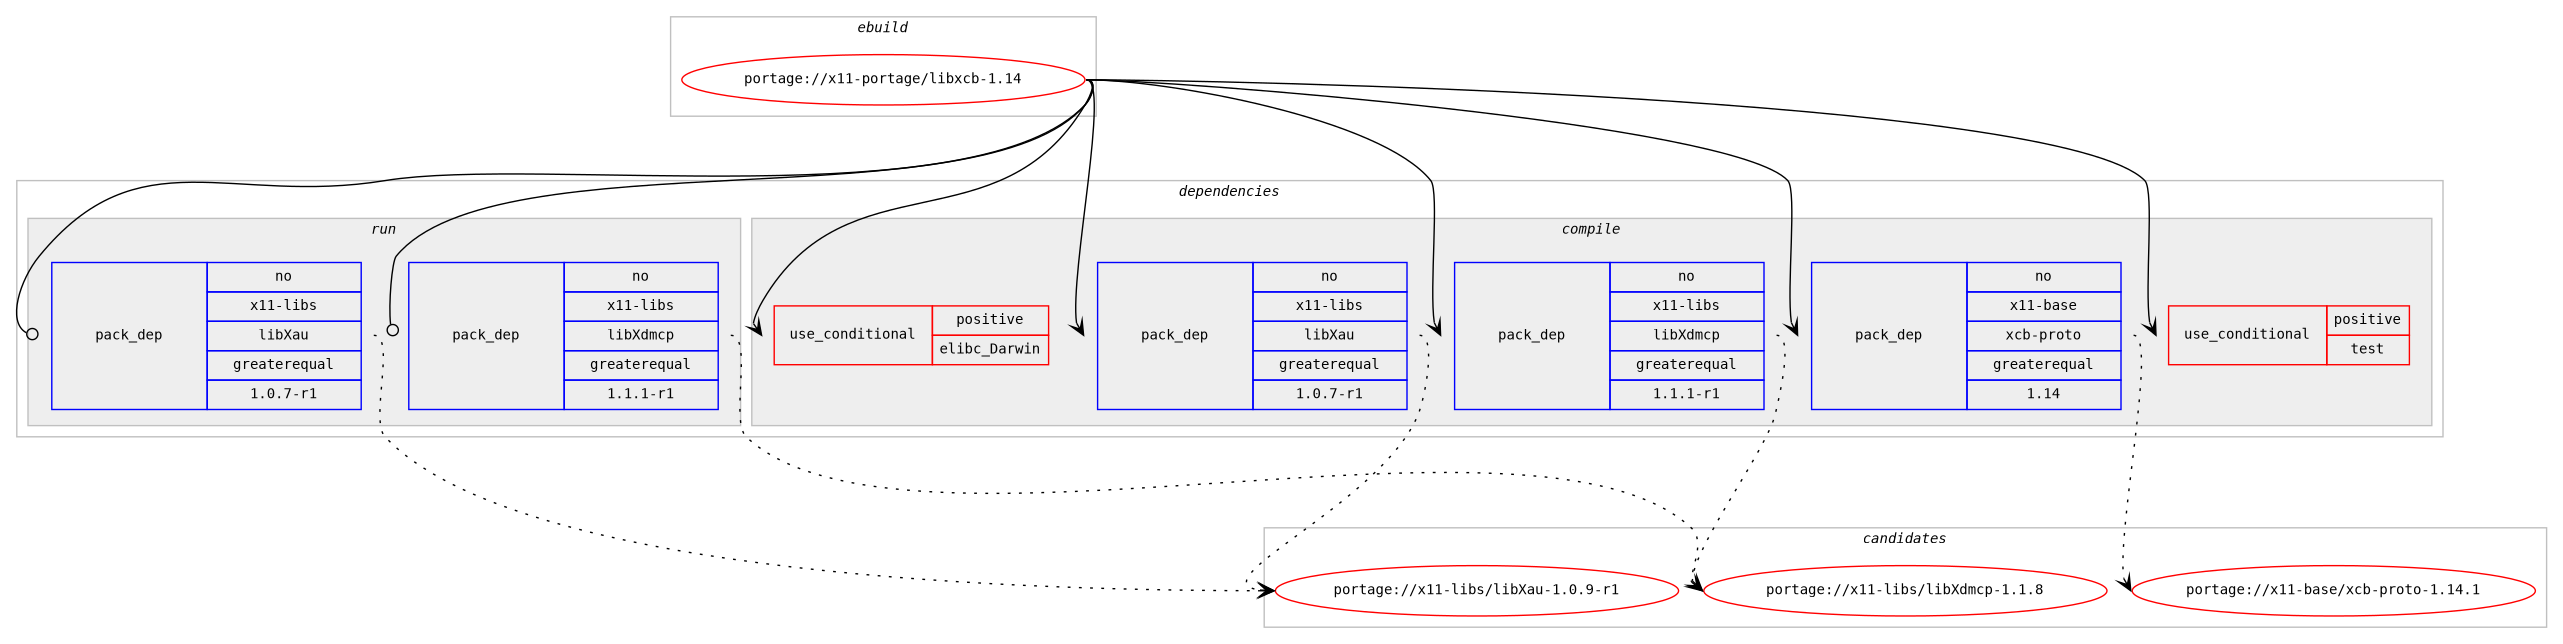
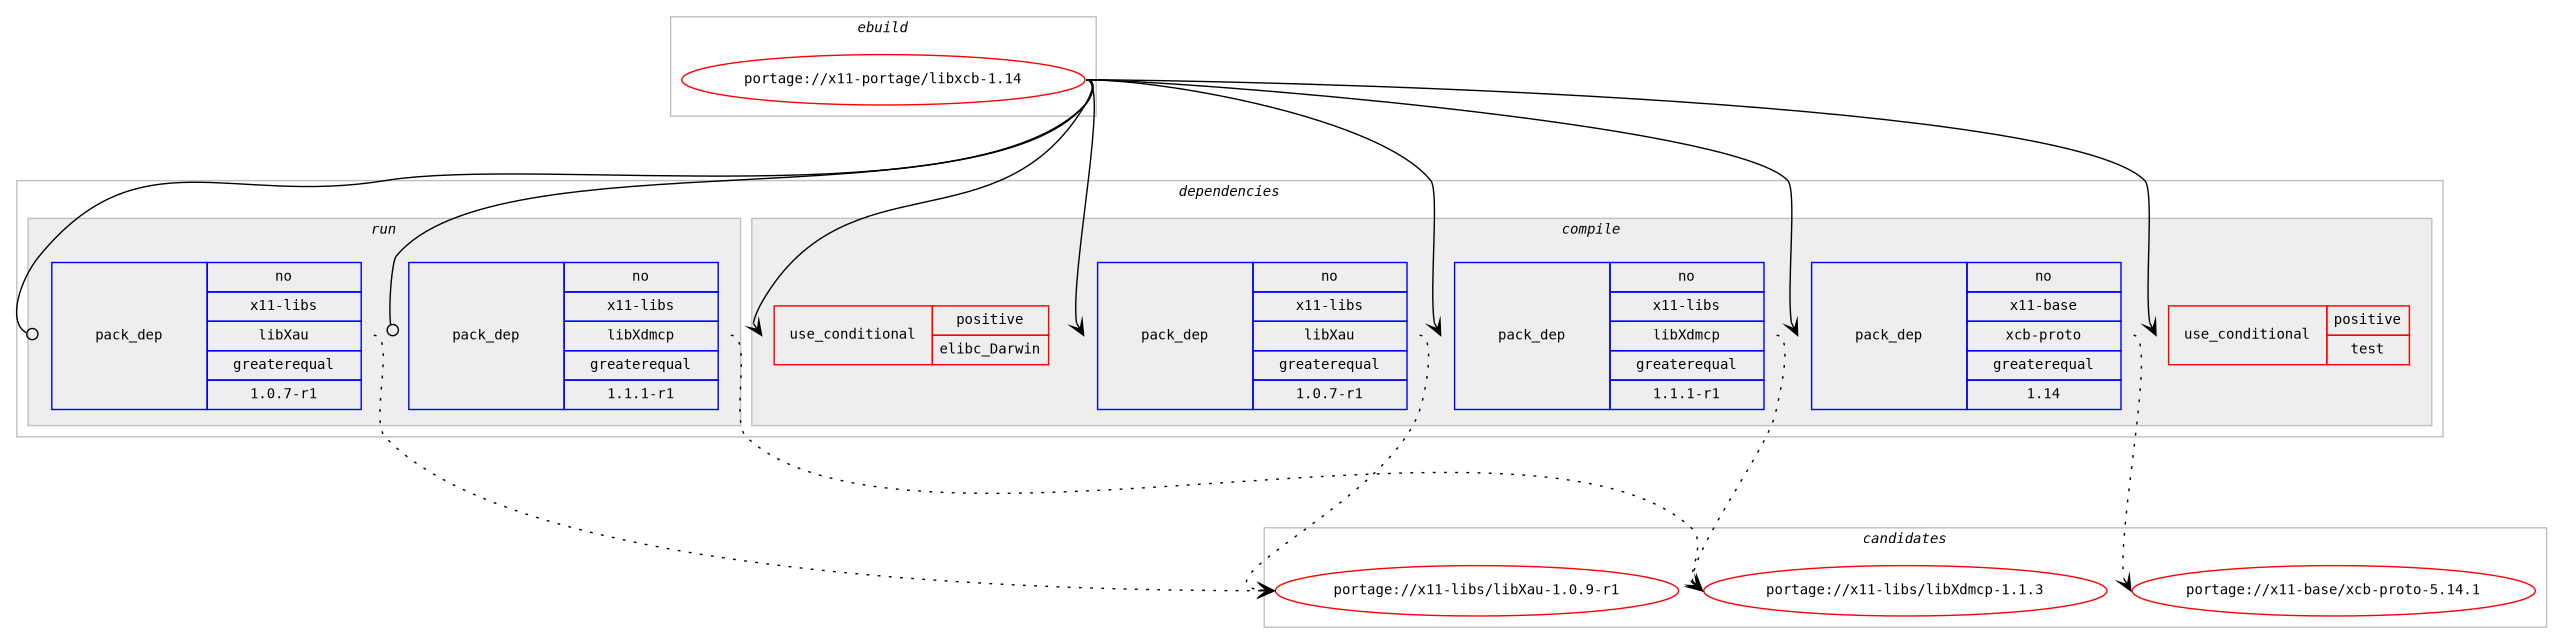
node "portage://x11-libs/libXdmcp-1.1.8": label "portage://x11-libs/libXdmcp-1.1.8" -> "portage://x11-libs/libXdmcp-1.1.3"
node "portage://x11-base/xcb-proto-1.14.1": label "portage://x11-base/xcb-proto-1.14.1" -> "portage://x11-base/xcb-proto-5.14.1"
